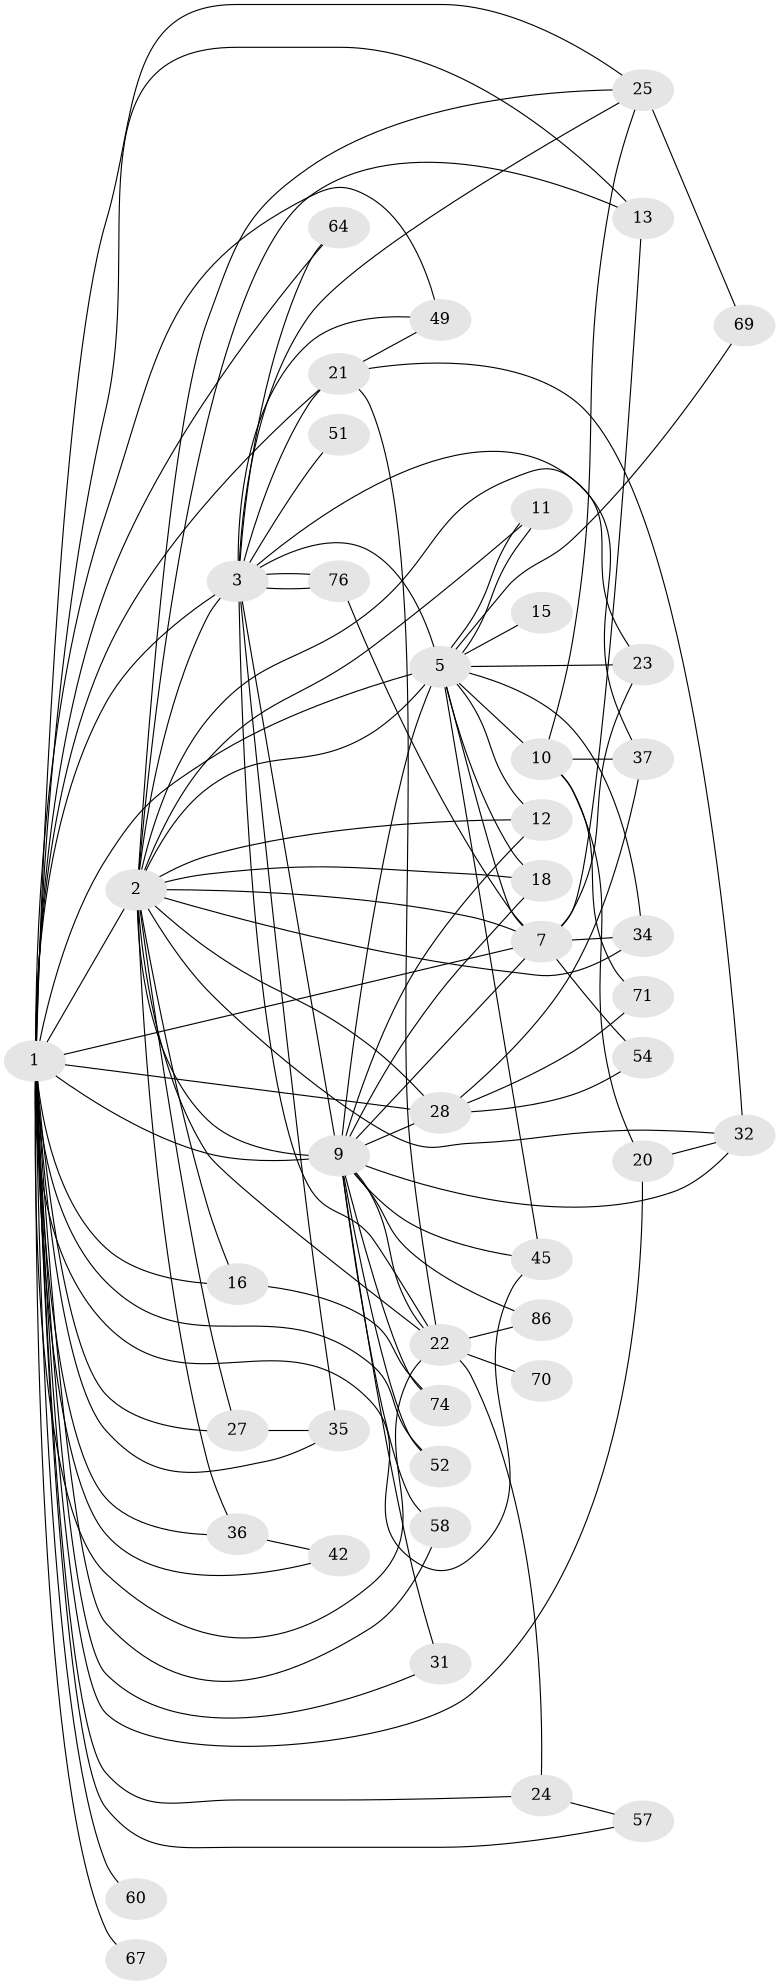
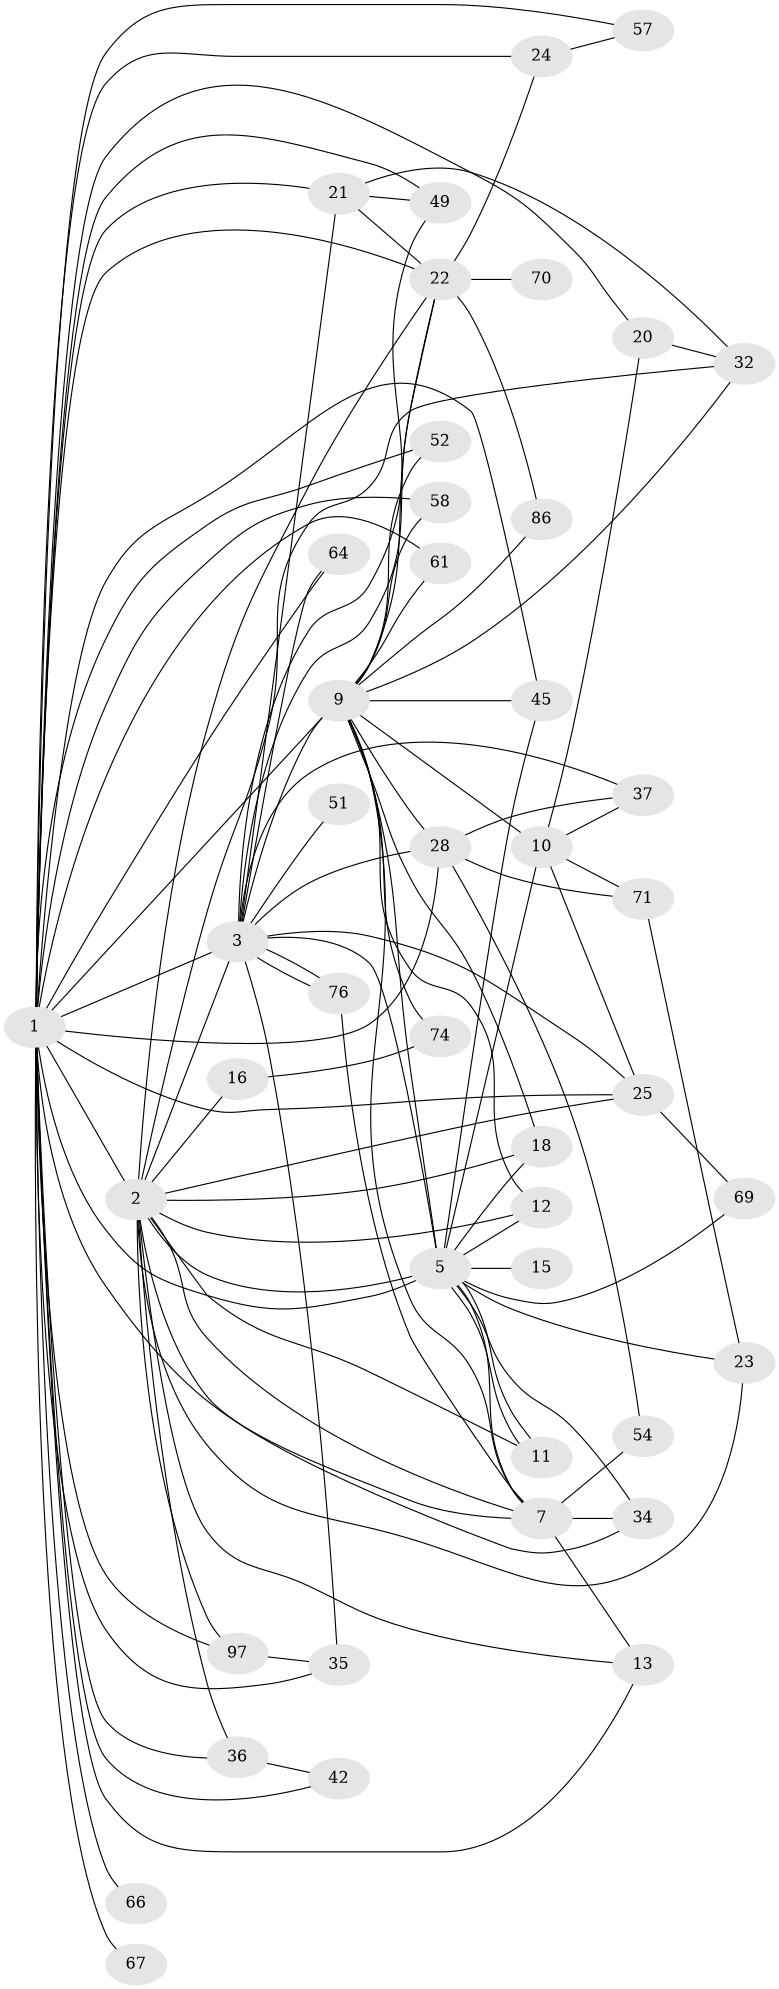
edge "23" -- "7": now "23" -- "71"
edge "2" -- "28": now "3" -- "28"
edge "2" -- "9": now "10" -- "9"
edge "1" -- "16": removed
node "27": label "27" -> "97"
node "31": label "31" -> "61"
node "60": label "60" -> "66"
